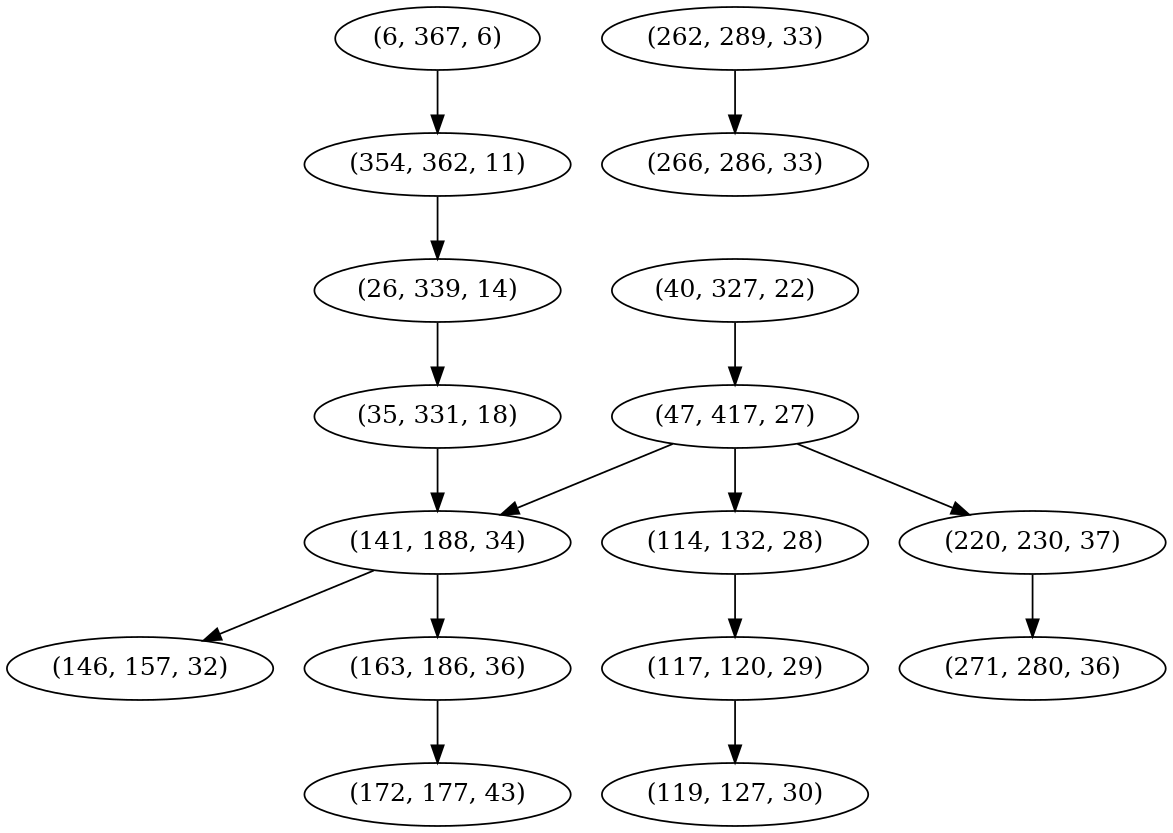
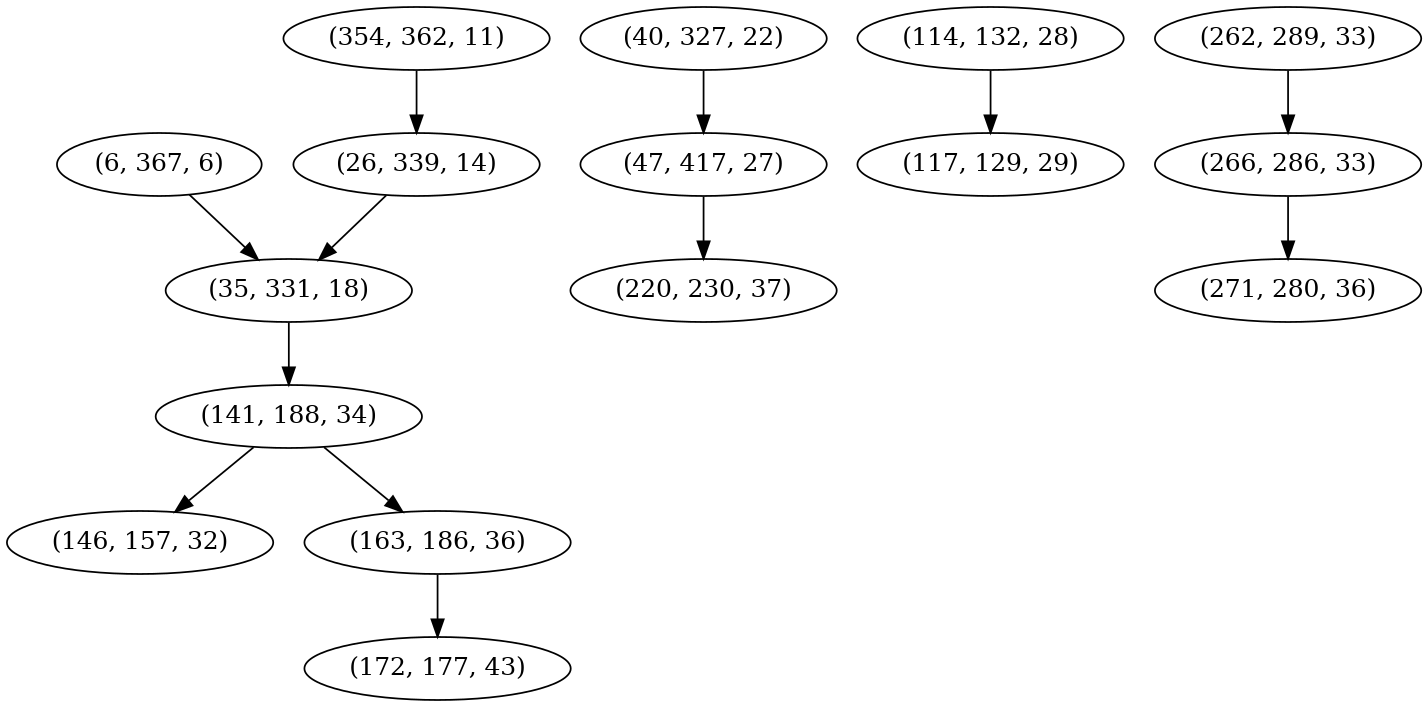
edge "(6, 367, 6)" -> "(354, 362, 11)": now "(6, 367, 6)" -> "(35, 331, 18)"
edge "(47, 417, 27)" -> "(114, 132, 28)": removed
edge "(47, 417, 27)" -> "(141, 188, 34)": removed
edge "(220, 230, 37)" -> "(271, 280, 36)": now "(266, 286, 33)" -> "(271, 280, 36)"
node "(117, 120, 29)": label "(117, 120, 29)" -> "(117, 129, 29)"
node "(119, 127, 30)": removed
